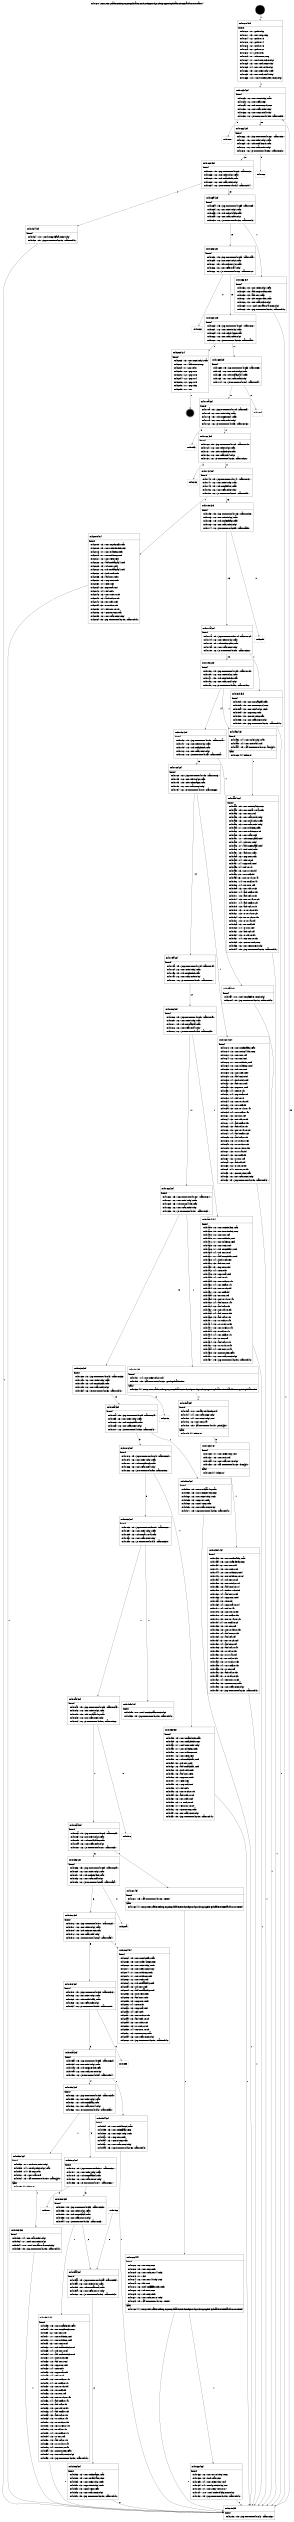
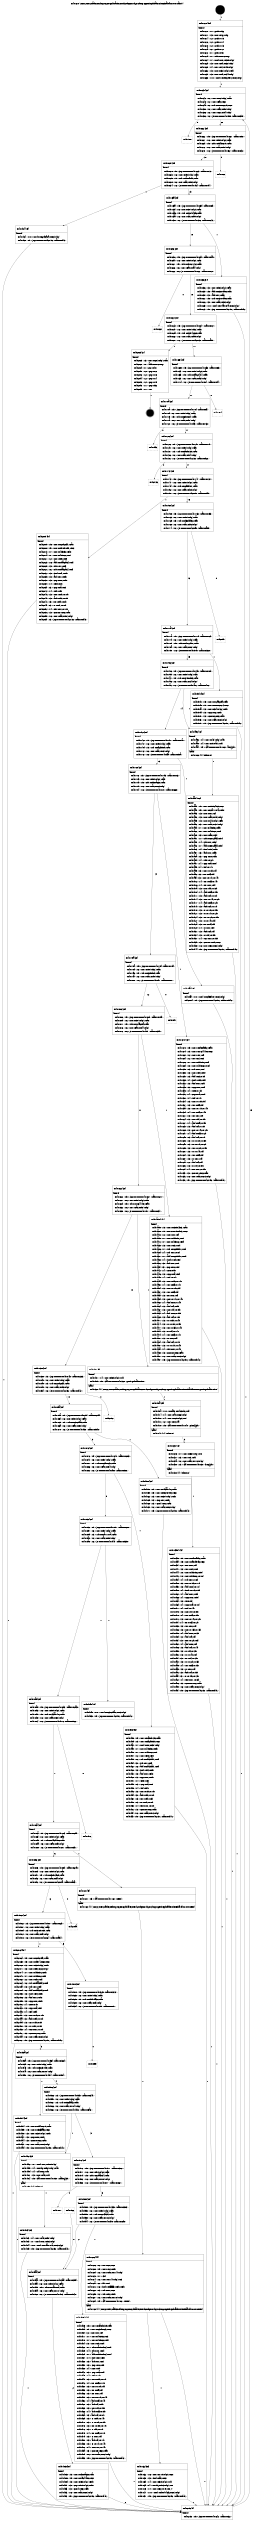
node "0x401ef1": added
edge "0x40191e [28]" -> "0x40193a [28]": now "0x402064 [97]" -> "0x40193a [28]"
edge "0x402064 [97]" -> "0x40215c [5]": added, label "1"
